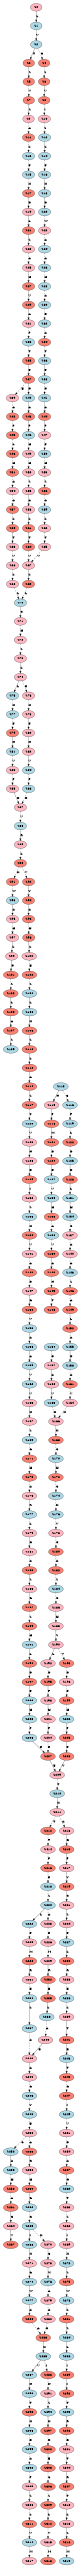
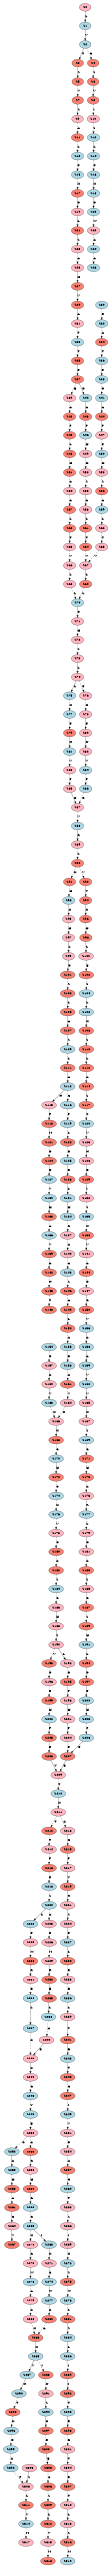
node "S28": removed
edge "S91" -> "S93": label "W" -> "H"
node "S111": added
edge "S302" -> "S305": now "S302" -> "S308"
